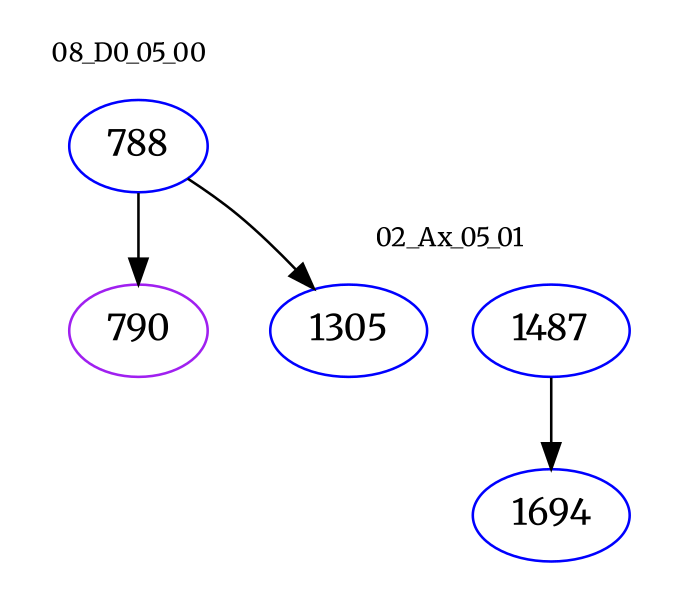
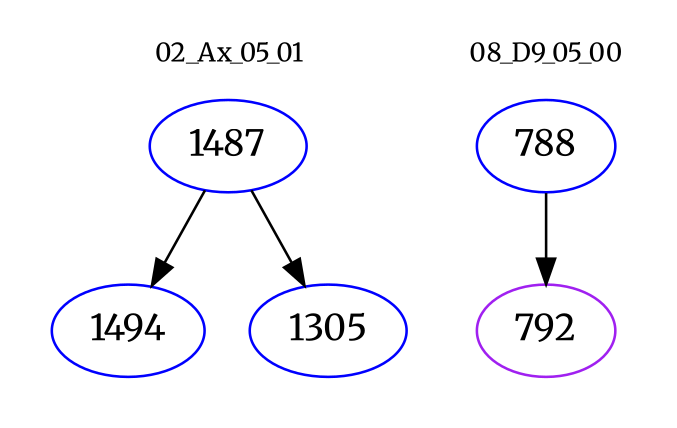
cluster "08_D0_05_00": label "08_D0_05_00" -> "08_D9_05_00"
edge "788" -> "1305": now "1487" -> "1305"
node "790": label "790" -> "792"
node "1694": label "1694" -> "1494"
